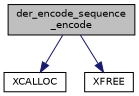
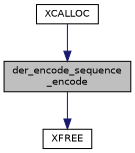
edge "der_encode_sequence _encode" -> "XCALLOC": reversed
